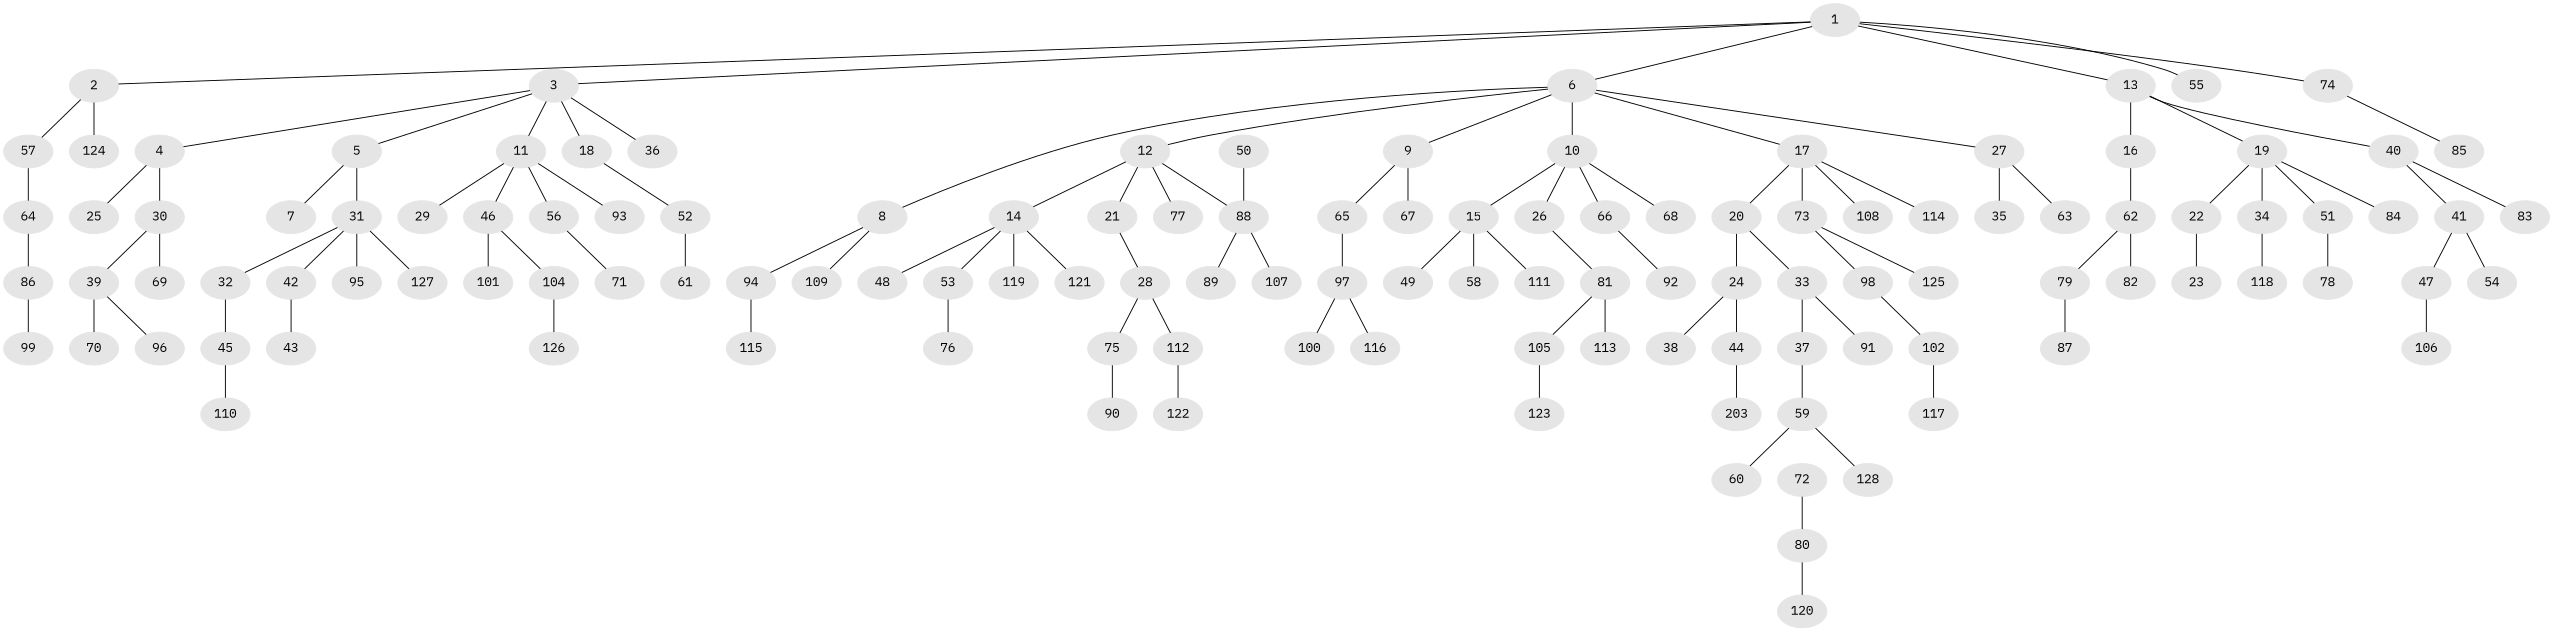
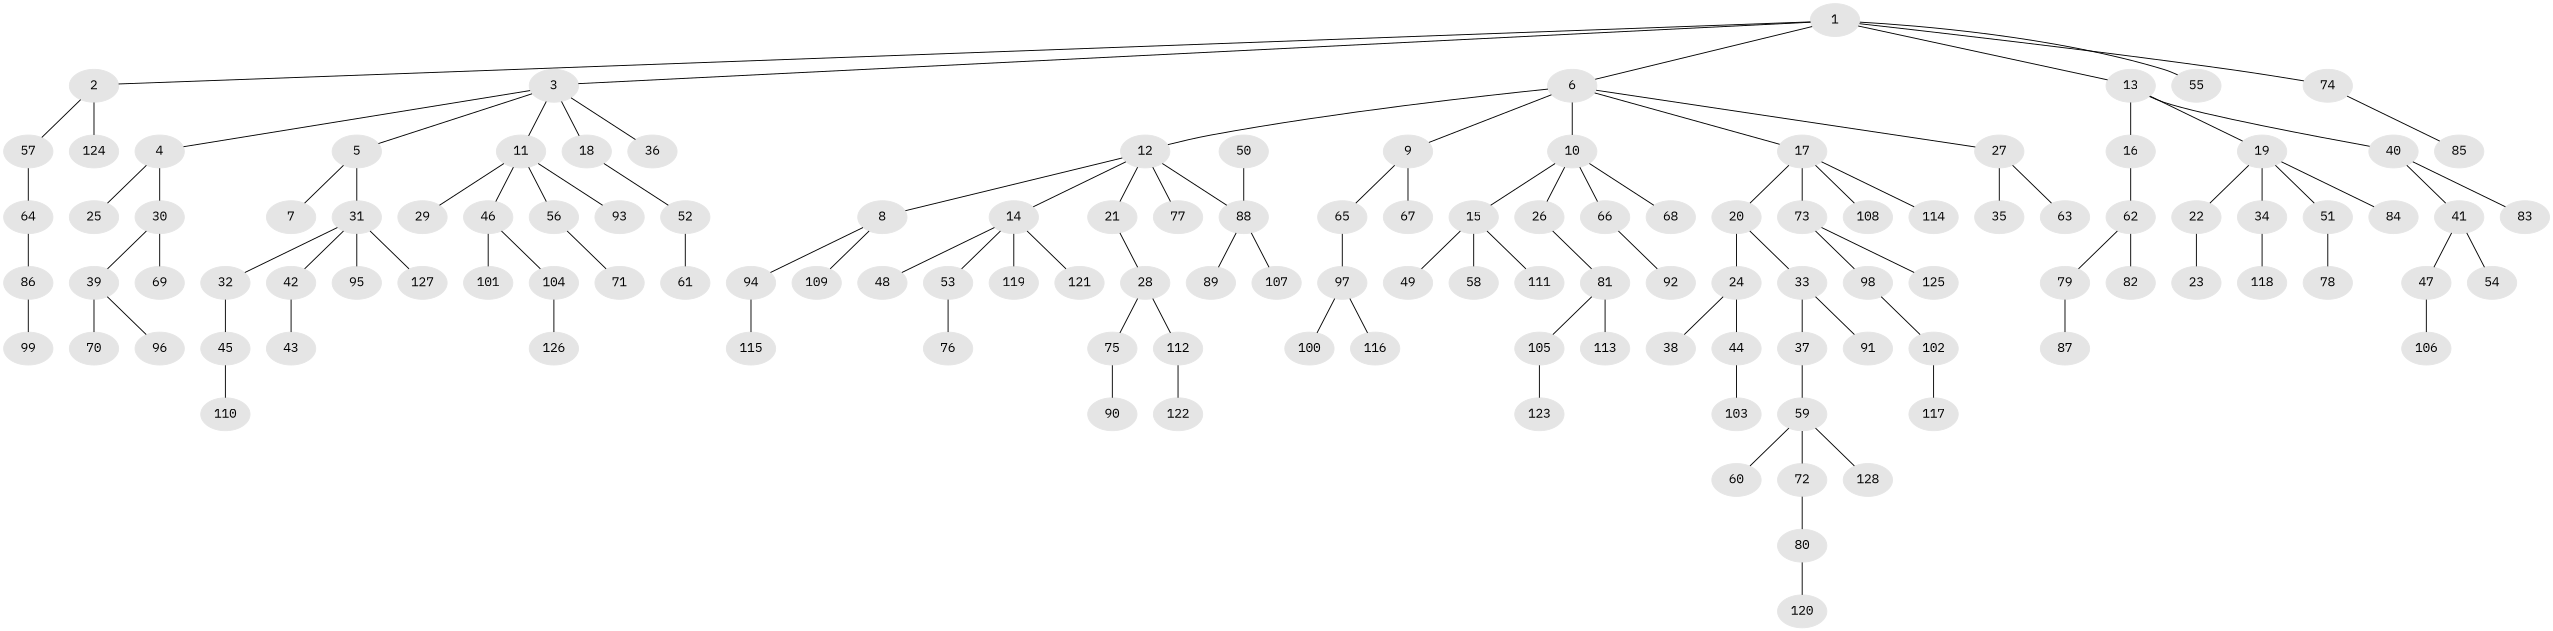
edge "6" -- "8": now "12" -- "8"
node "203": label "203" -> "103"
edge "59" -- "72": added
